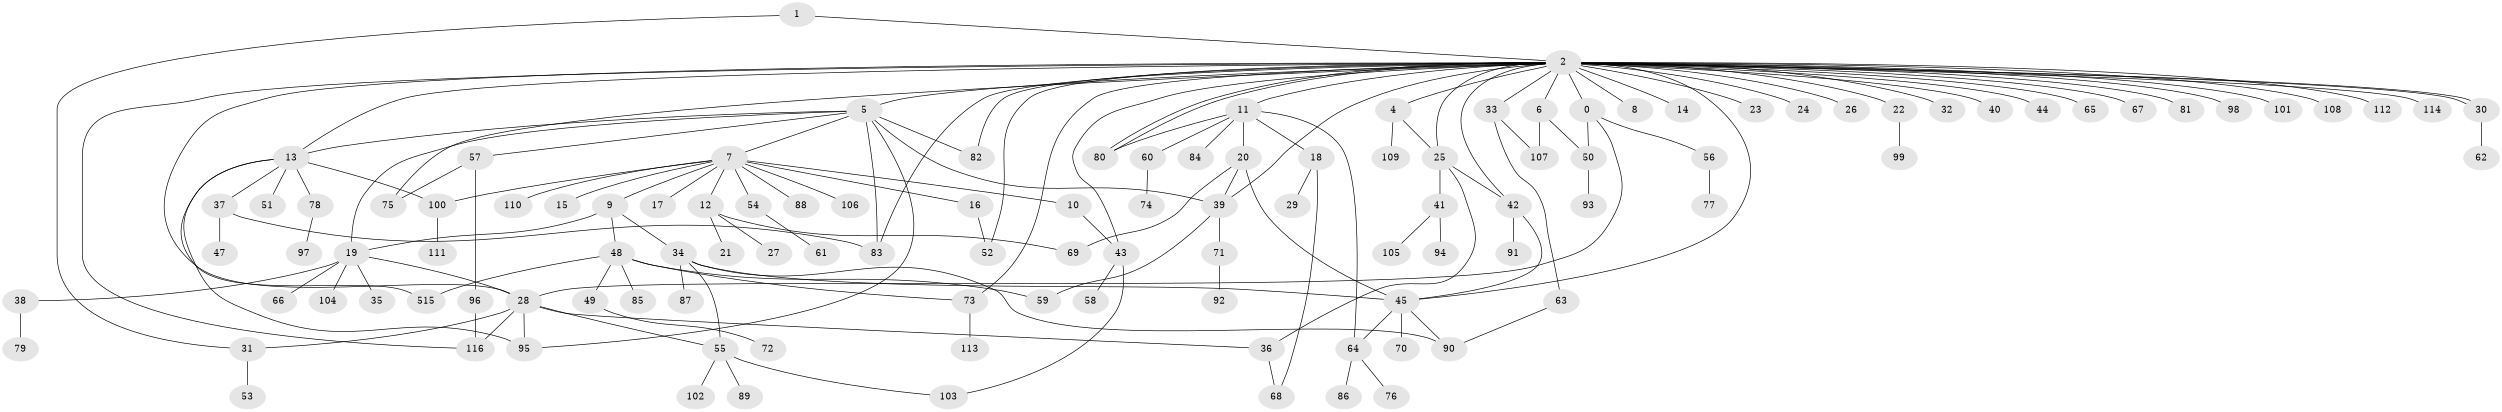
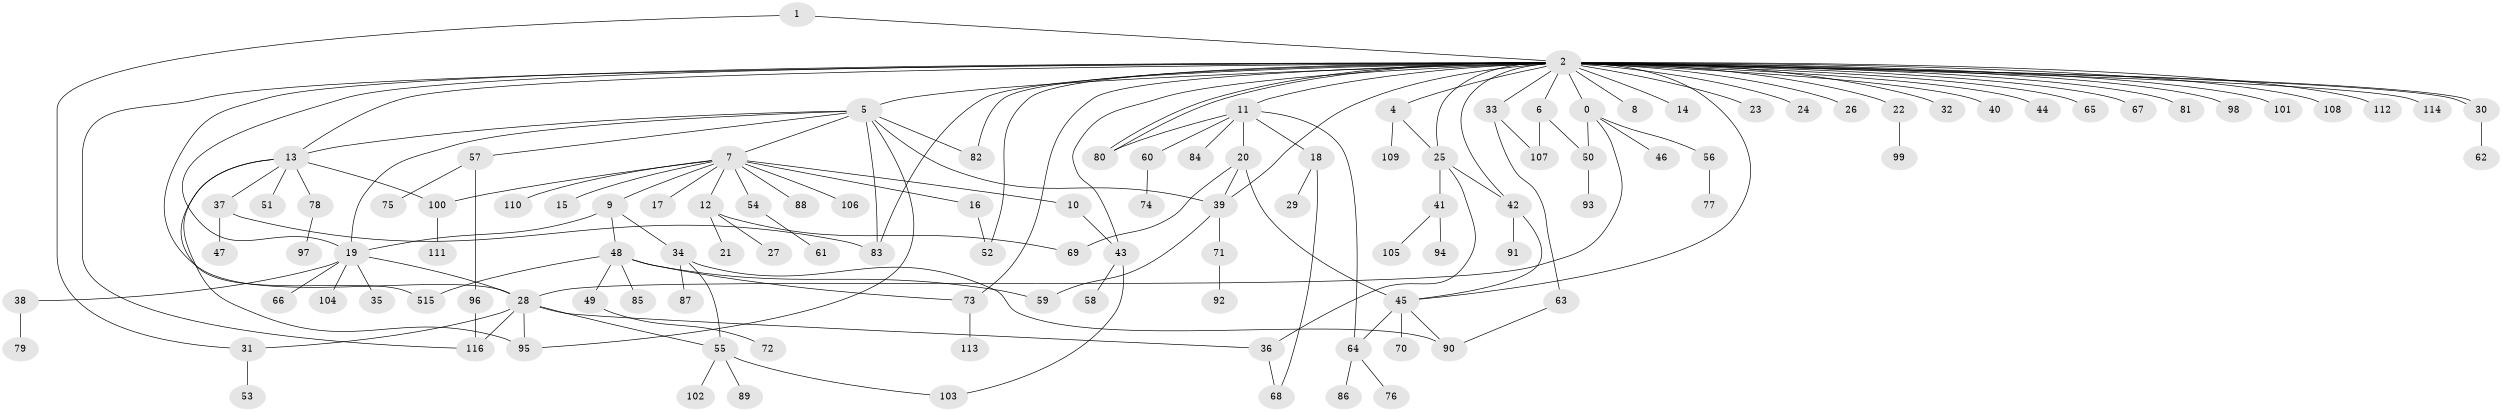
edge "2" -- "75": now "2" -- "19"
node "46": added
edge "34" -- "45": removed
